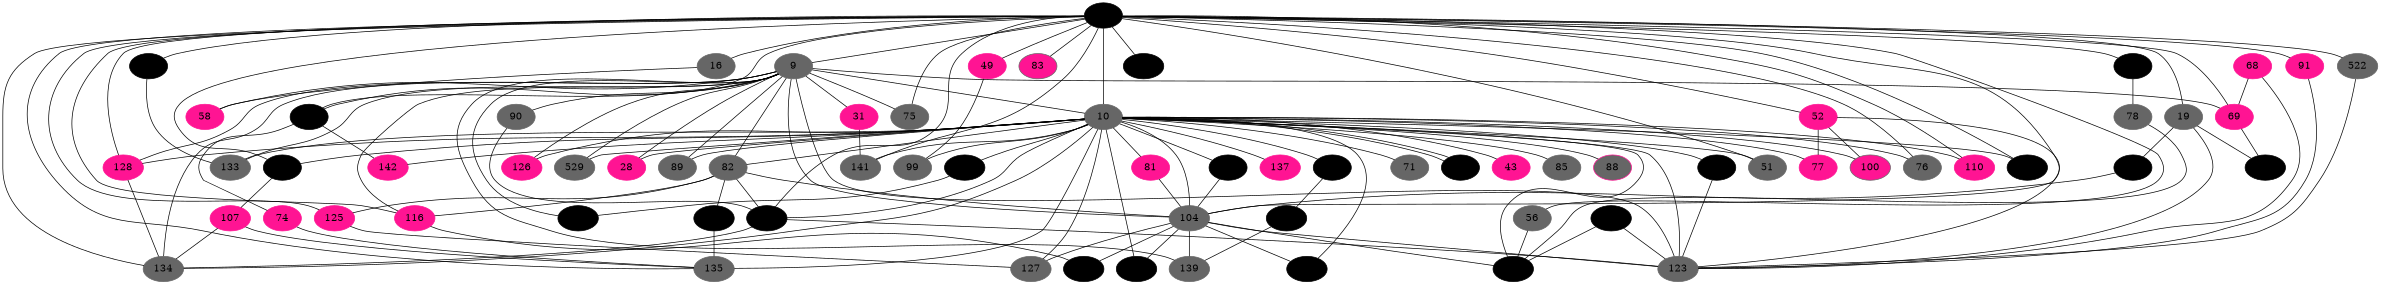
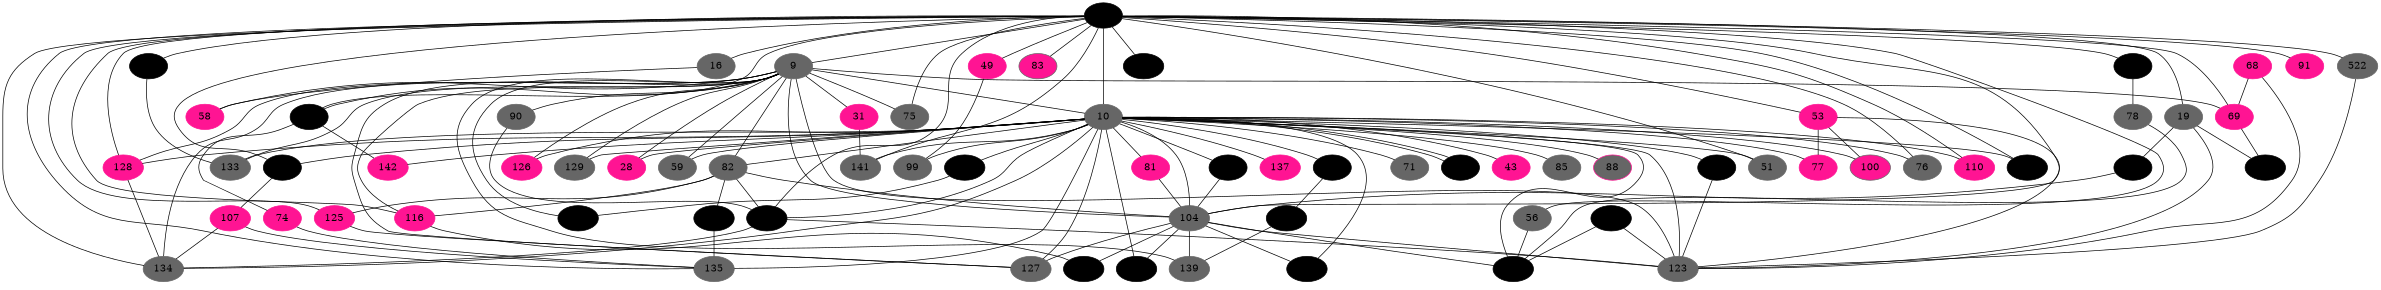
node "52": label "52" -> "53"
node "529": label "529" -> "129"
node "89": label "89" -> "59"
edge "9" -- "127": added
edge "91" -- "123": removed
